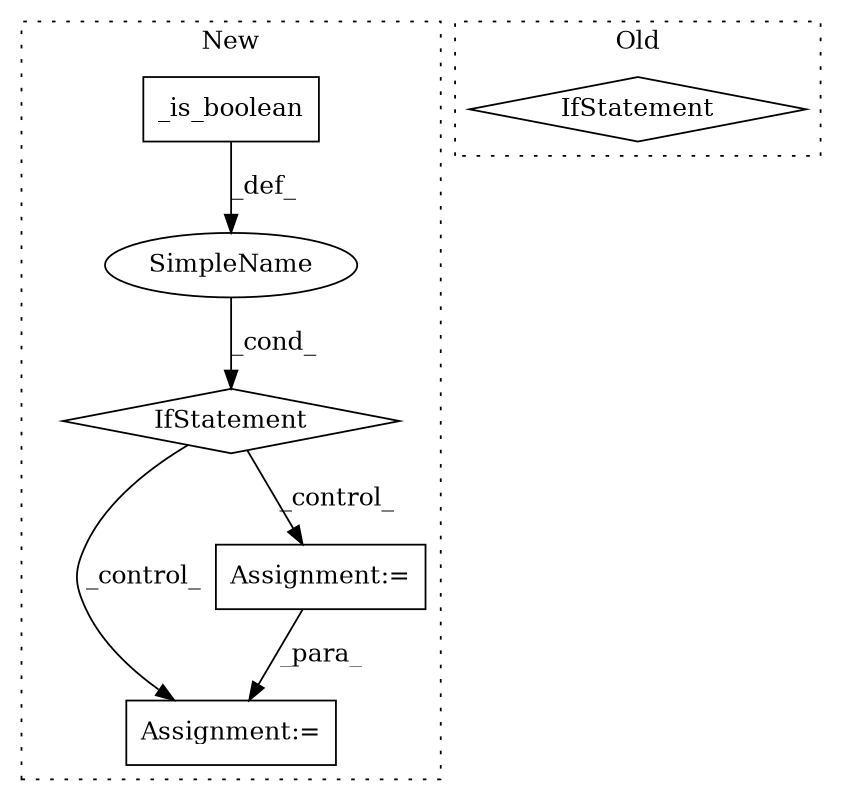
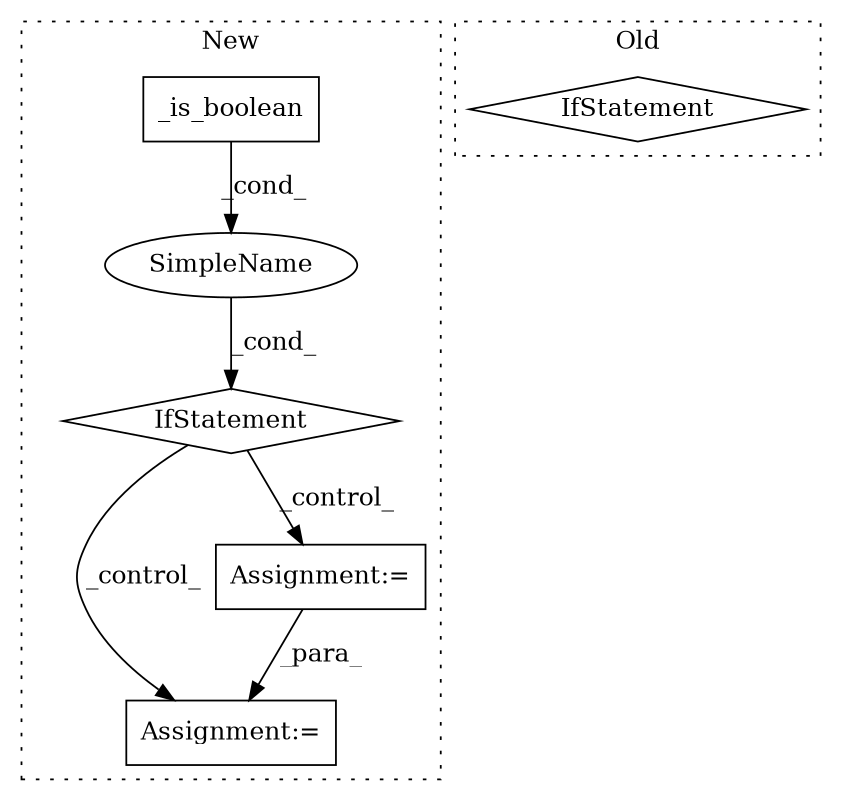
edge "_is_boolean" -> "SimpleName": label "_def_" -> "_cond_"
